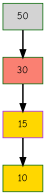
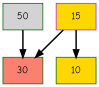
edge "30" -> "15": reversed
